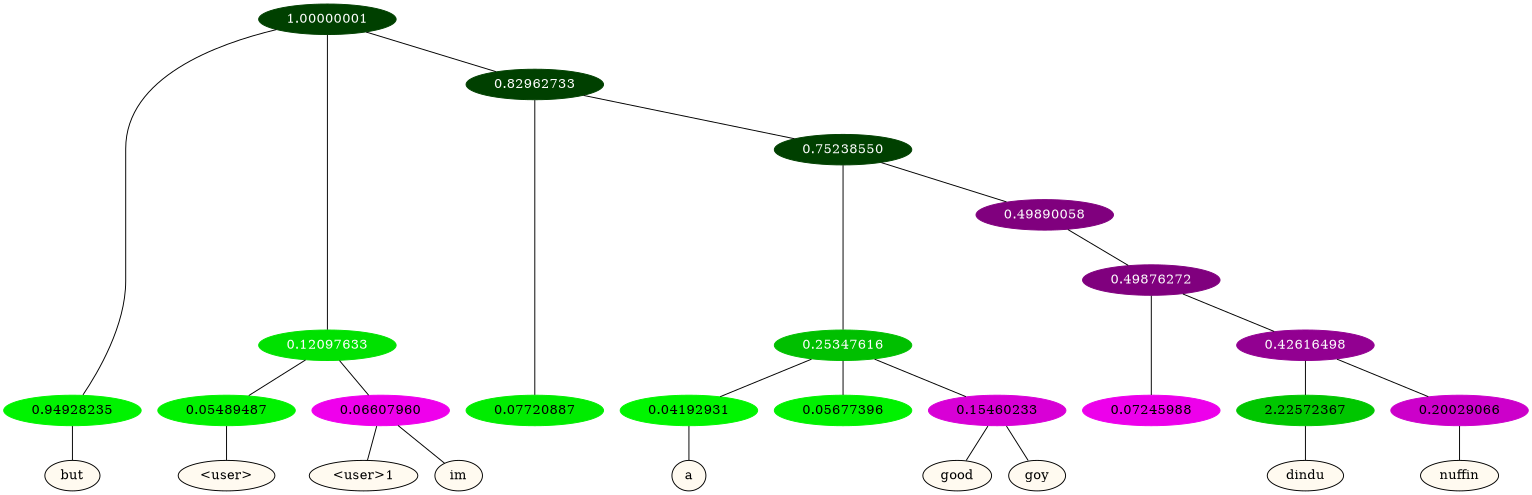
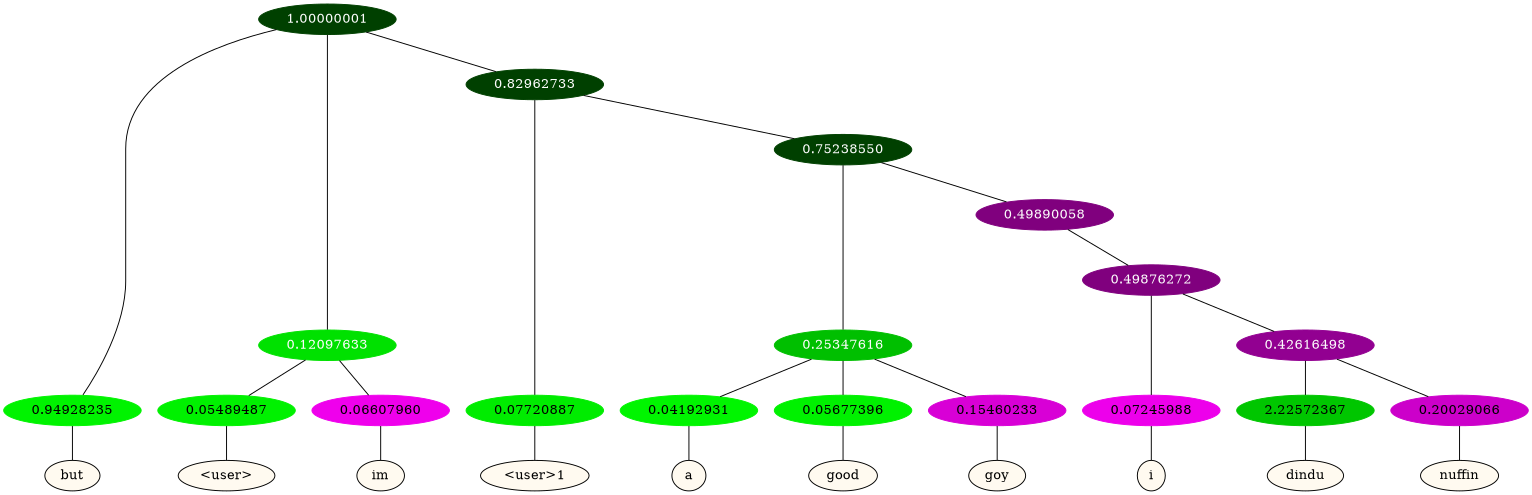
edge "0.06607960" -- "<user>1": now "0.07720887" -- "<user>1"
edge "0.15460233" -- "good": now "0.05677396" -- "good"
node "i": added
